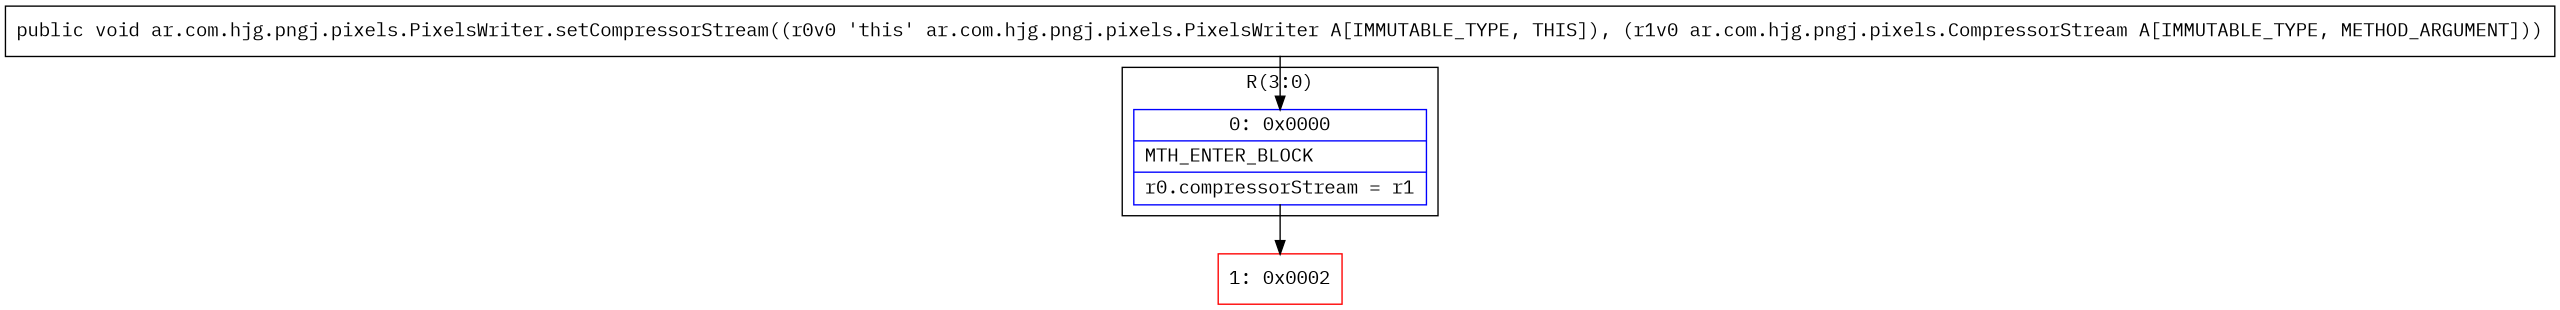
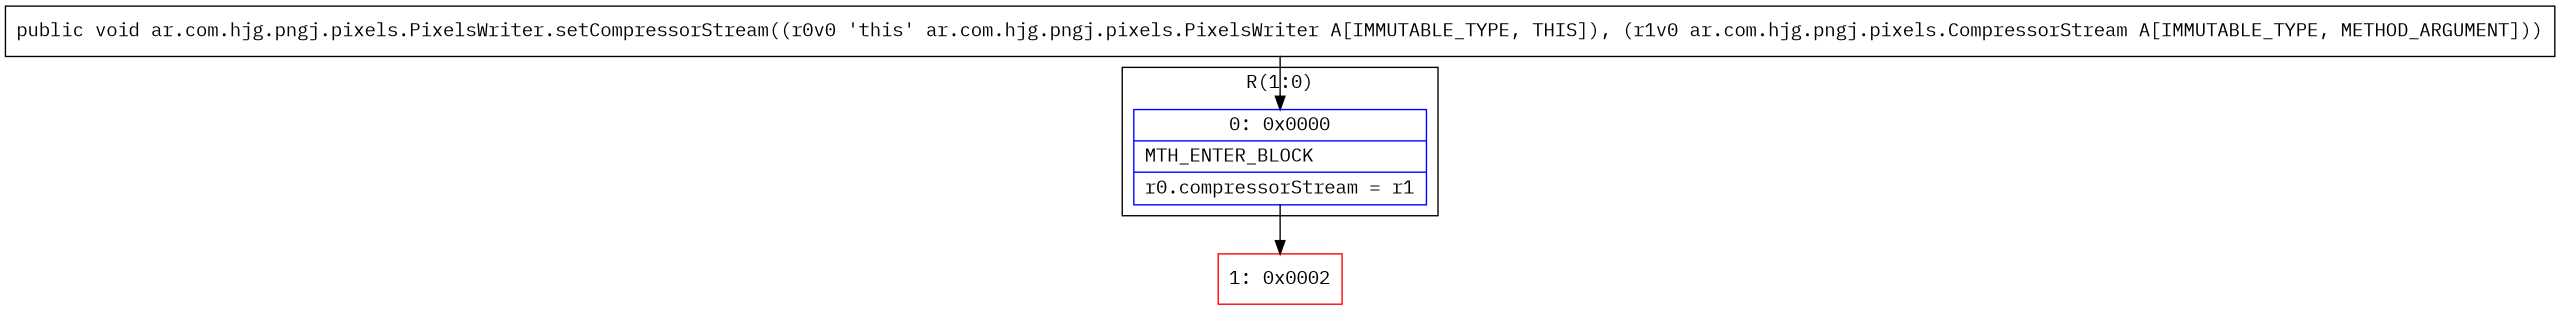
cluster "R(3:0)": label "R(3:0)" -> "R(1:0)"
